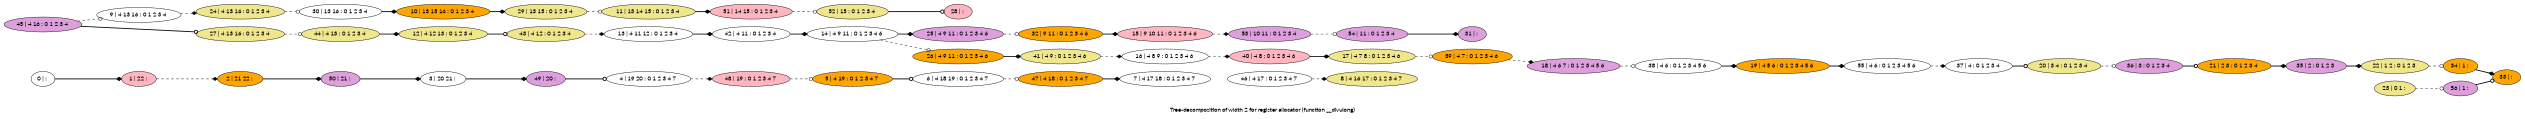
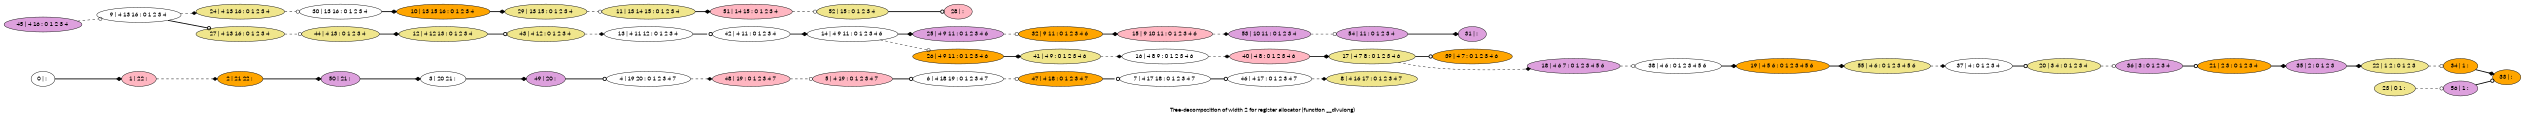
edge "45 | 4 16 : 0 1 2 3 4" -> "27 | 4 13 16 : 0 1 2 3 4": now "9 | 4 13 16 : 0 1 2 3 4" -> "27 | 4 13 16 : 0 1 2 3 4"
edge "13 | 4 11 12 : 0 1 2 3 4" -> "42 | 4 11 : 0 1 2 3 4": arrowhead diamond -> odot
edge "17 | 4 7 8 : 0 1 2 3 4 6" -> "39 | 4 7 : 0 1 2 3 4 6": style dashed -> bold
edge "39 | 4 7 : 0 1 2 3 4 6" -> "18 | 4 6 7 : 0 1 2 3 4 5 6": now "17 | 4 7 8 : 0 1 2 3 4 6" -> "18 | 4 6 7 : 0 1 2 3 4 5 6"
node "55 | 4 6 : 0 1 2 3 4 5 6": fillcolor white -> khaki
node "5 | 4 19 : 0 1 2 3 4 7": fillcolor orange -> lightpink
edge "47 | 4 18 : 0 1 2 3 4 7" -> "7 | 4 17 18 : 0 1 2 3 4 7": arrowhead diamond -> odot
edge "7 | 4 17 18 : 0 1 2 3 4 7" -> "46 | 4 17 : 0 1 2 3 4 7": added
